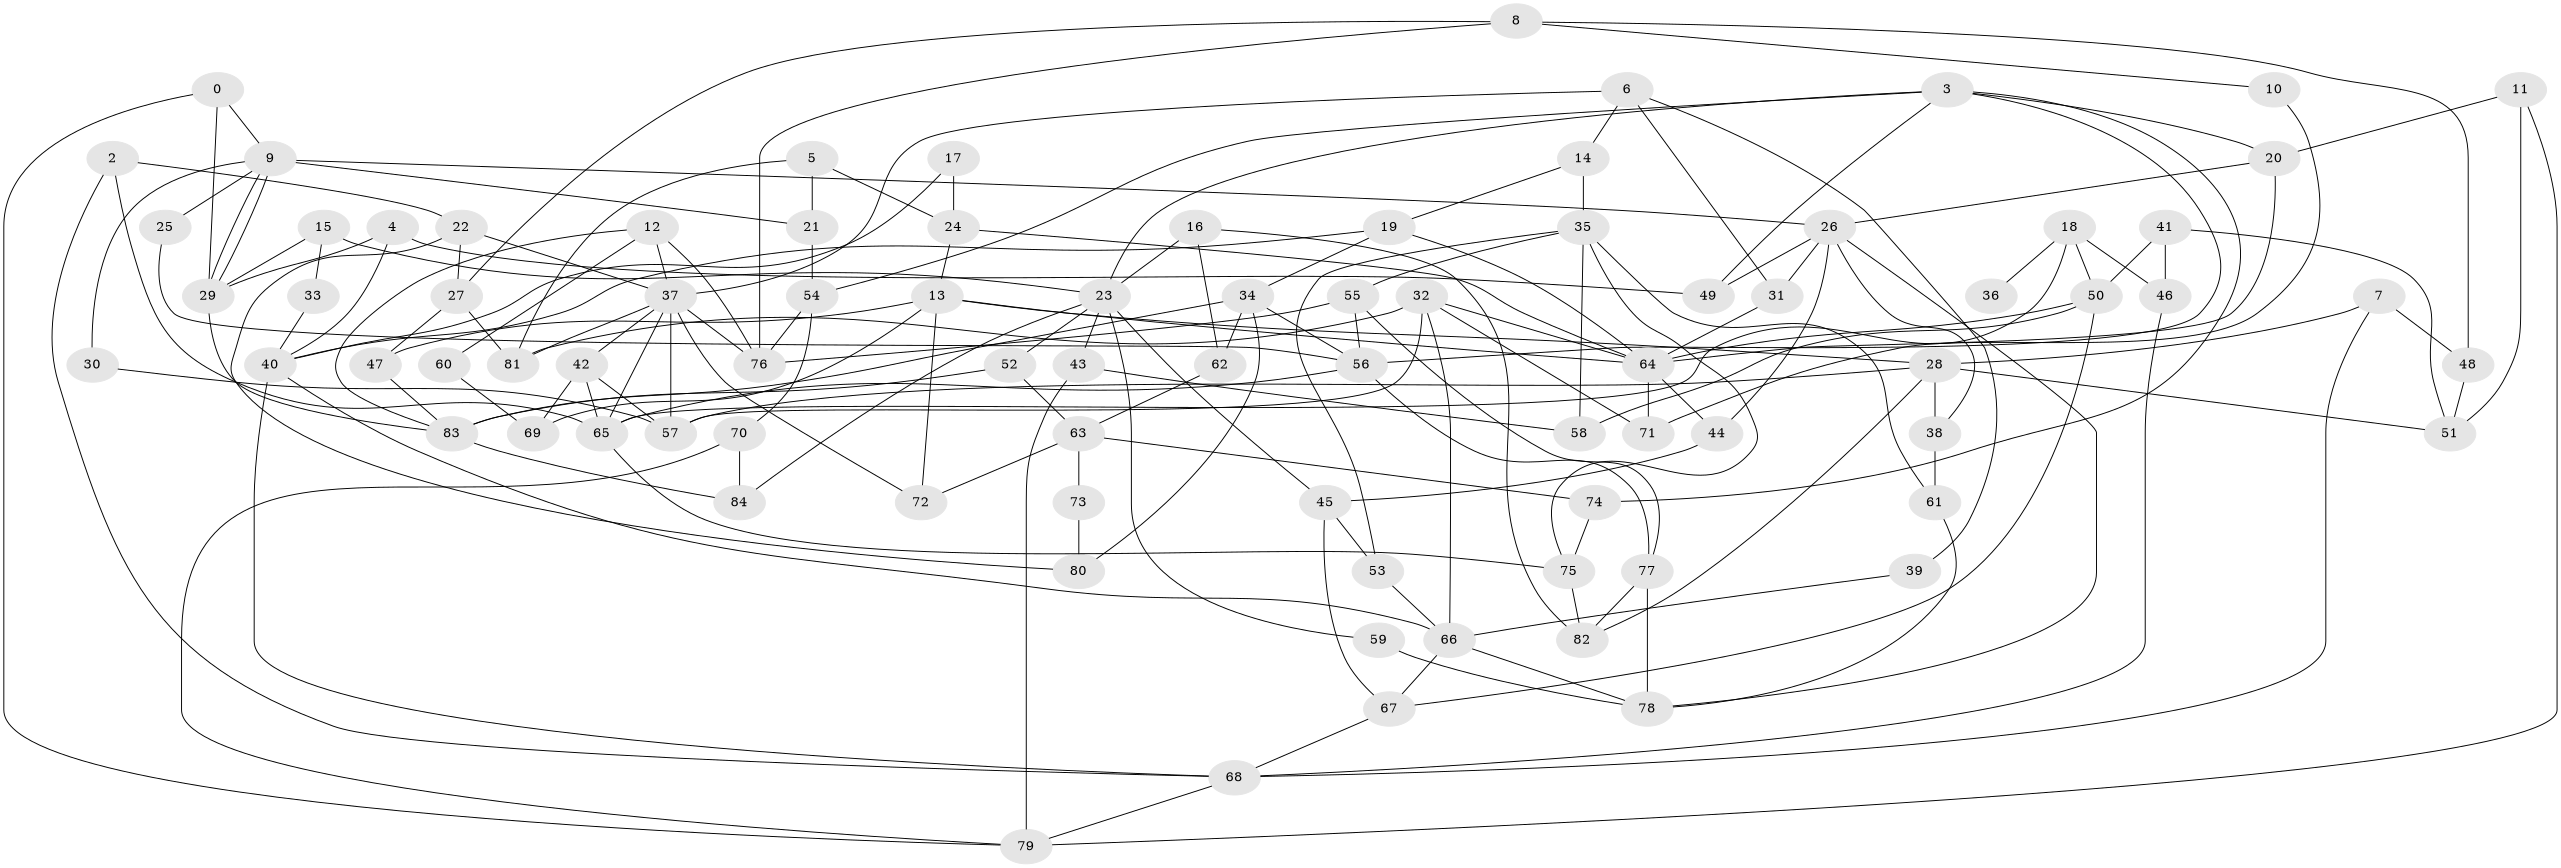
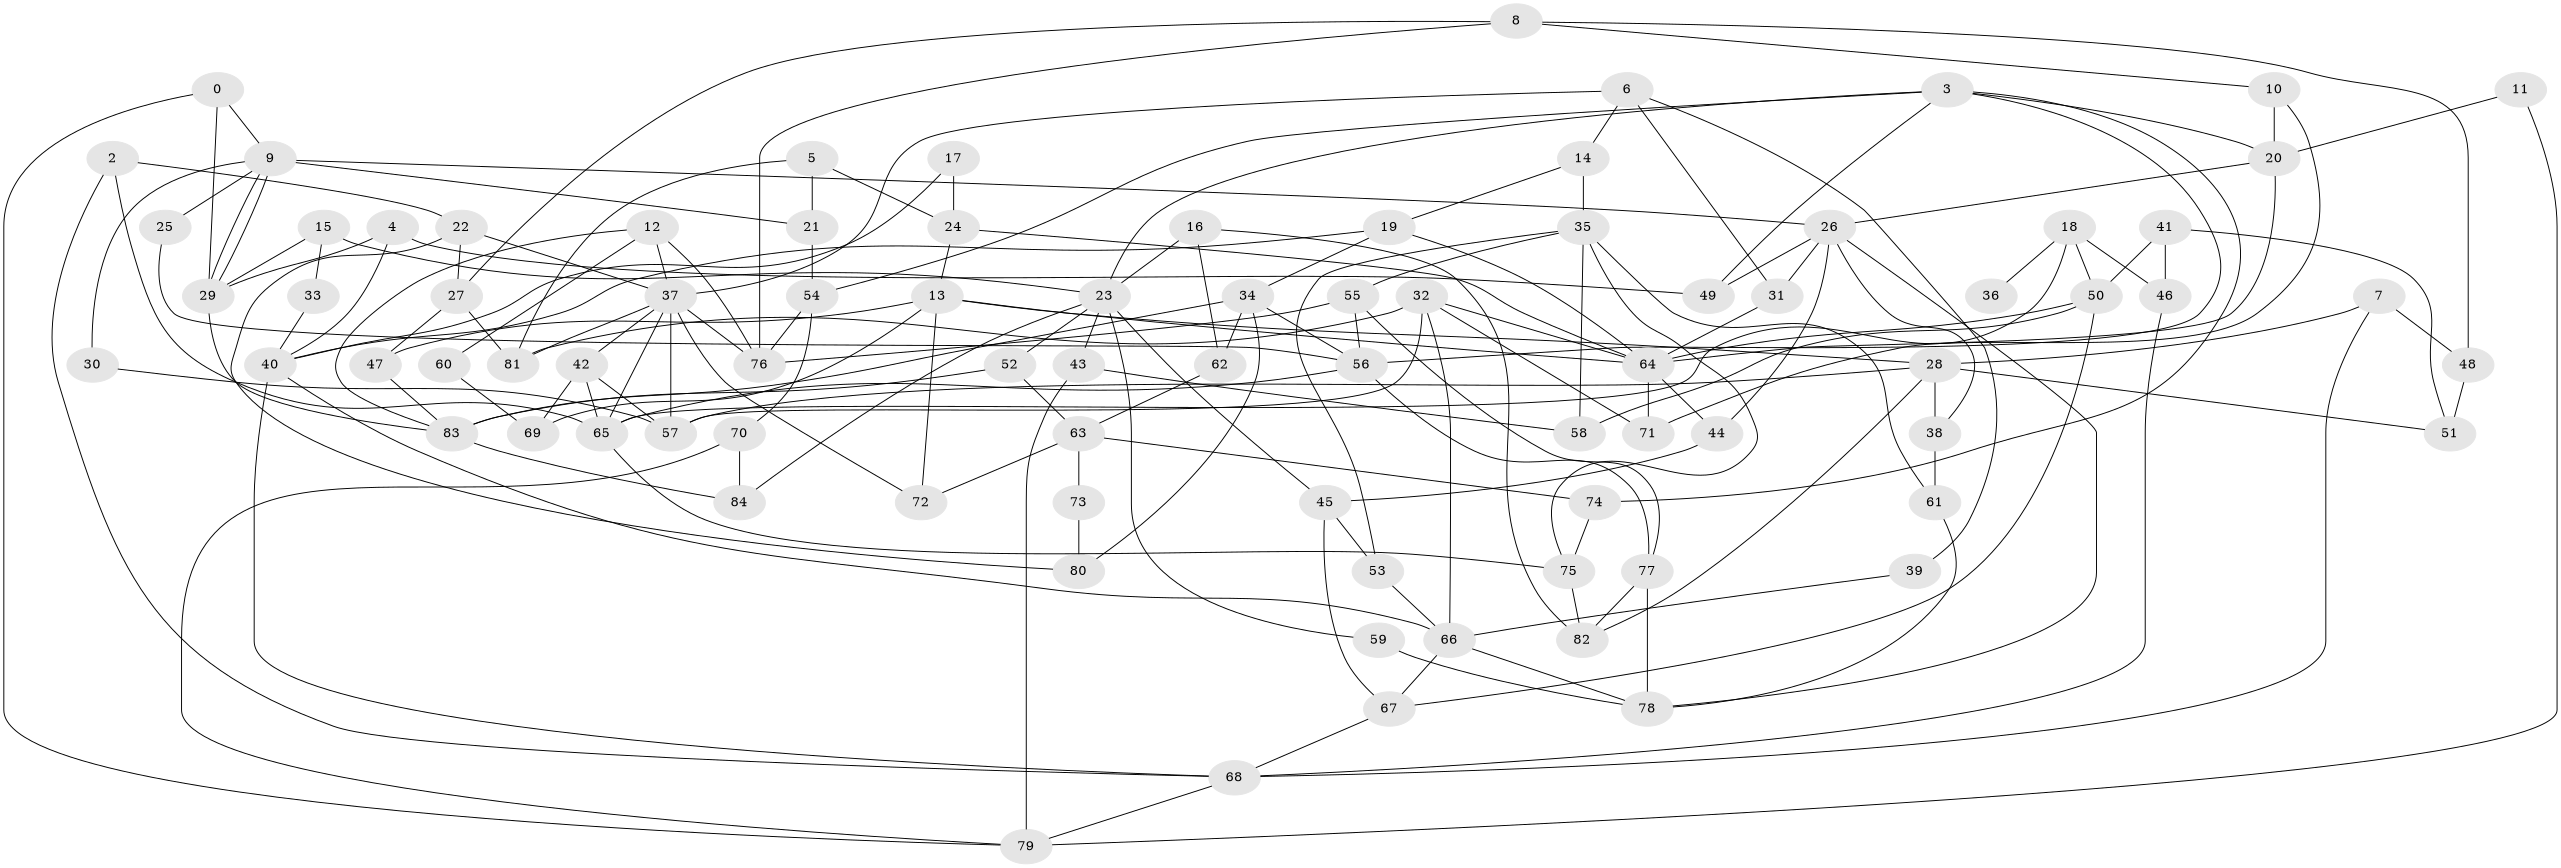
edge "10" -- "20": added
edge "11" -- "51": removed
